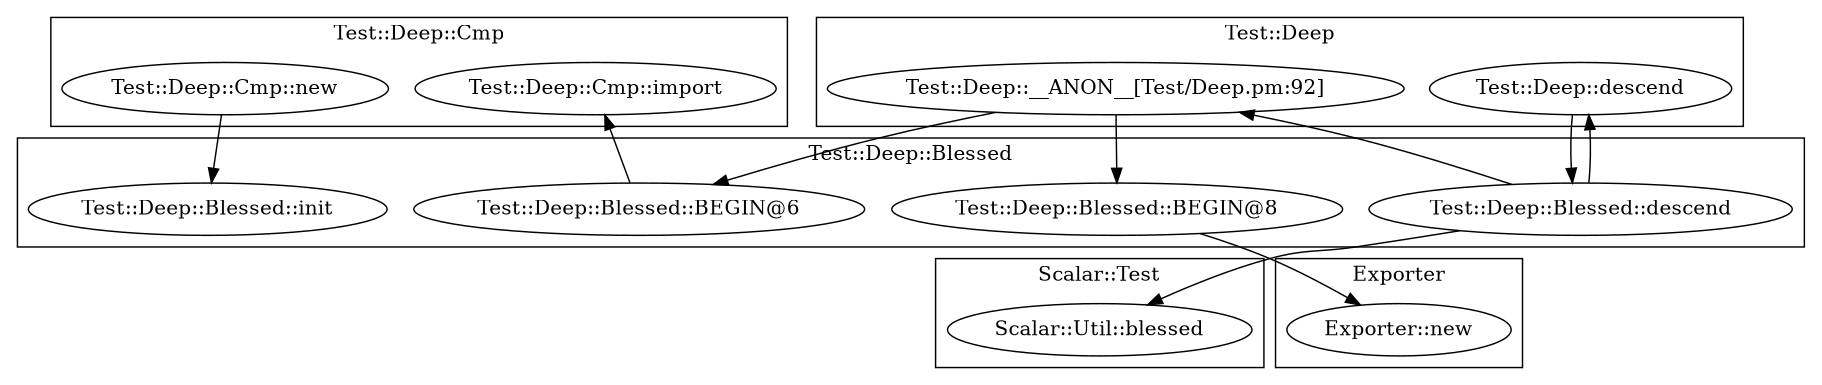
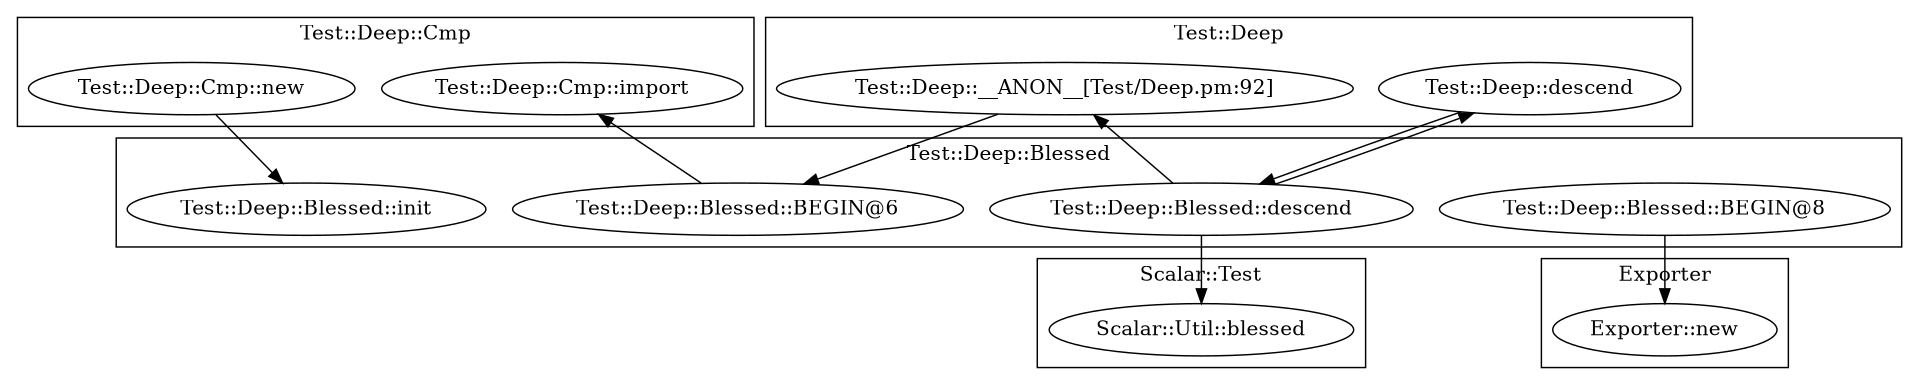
edge "Test::Deep::__ANON__[Test/Deep.pm:92]" -> "Test::Deep::Blessed::BEGIN@8": removed
